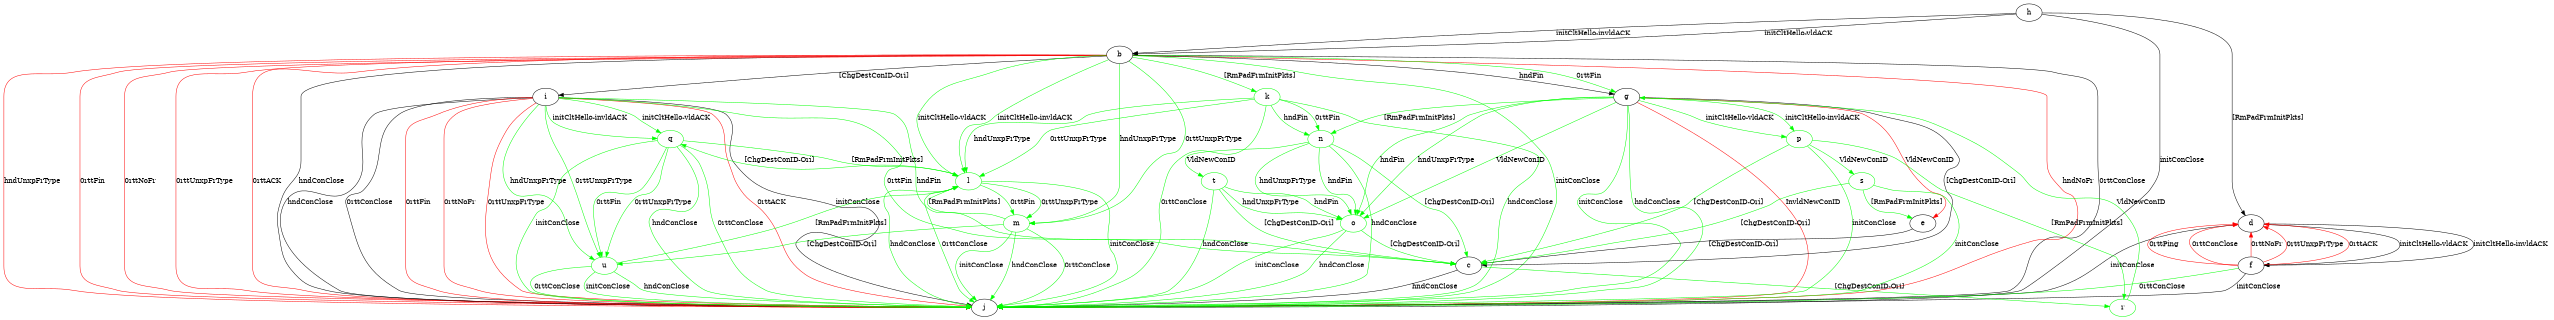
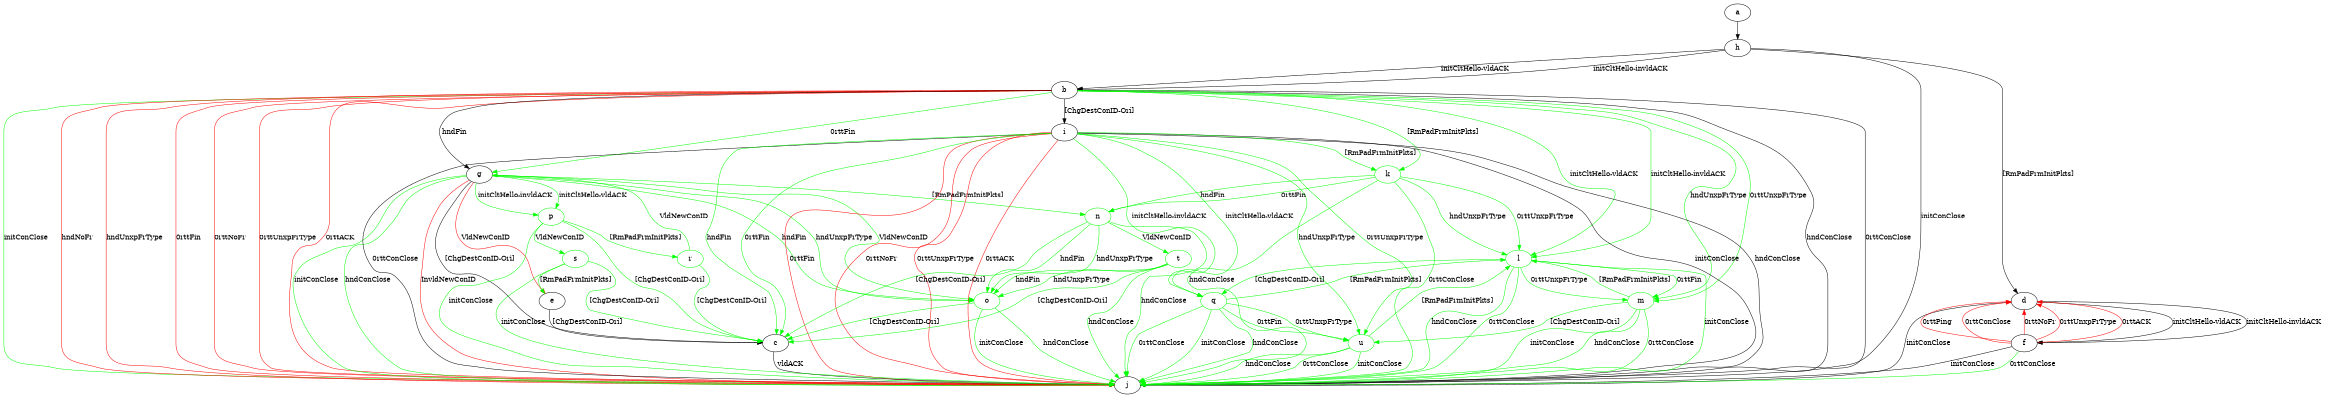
node "a": added
edge "i" -> "k": added, label "[RmPadFrmInitPkts]"
edge "c" -> "r": reversed
edge "c" -> "j": label "hndConClose " -> "vldACK "
